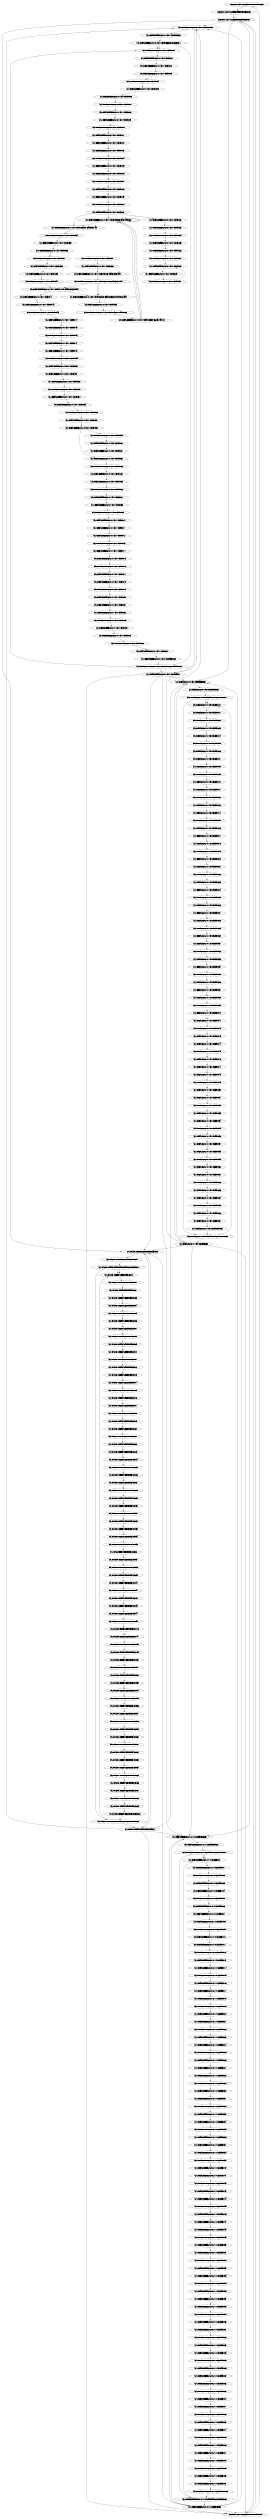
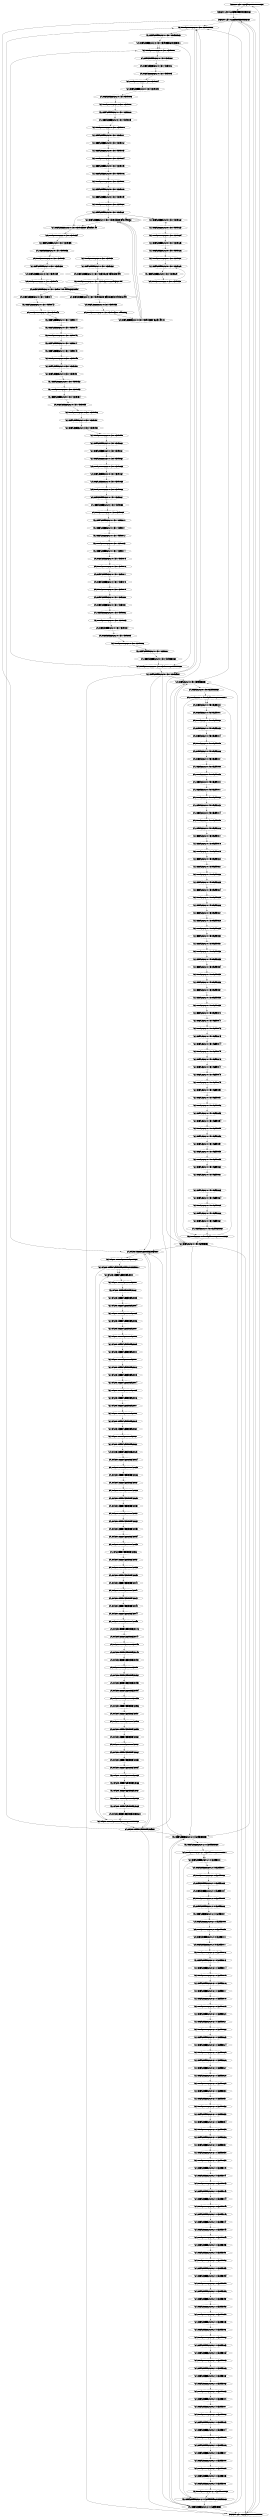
edge "SIS18_FAST_HHD_20210113_170309_022" -> "SIS18_FAST_HHD_20210113_170309_023": reversed
edge "SIS18_FAST_HHD_20210113_170309_058" -> "SIS18_FAST_HHD_20210113_170309_062": now "SIS18_FAST_HHD_20210113_170309_061" -> "SIS18_FAST_HHD_20210113_170309_062"
node "SIS18_FAST_20210115_105259_062": removed
